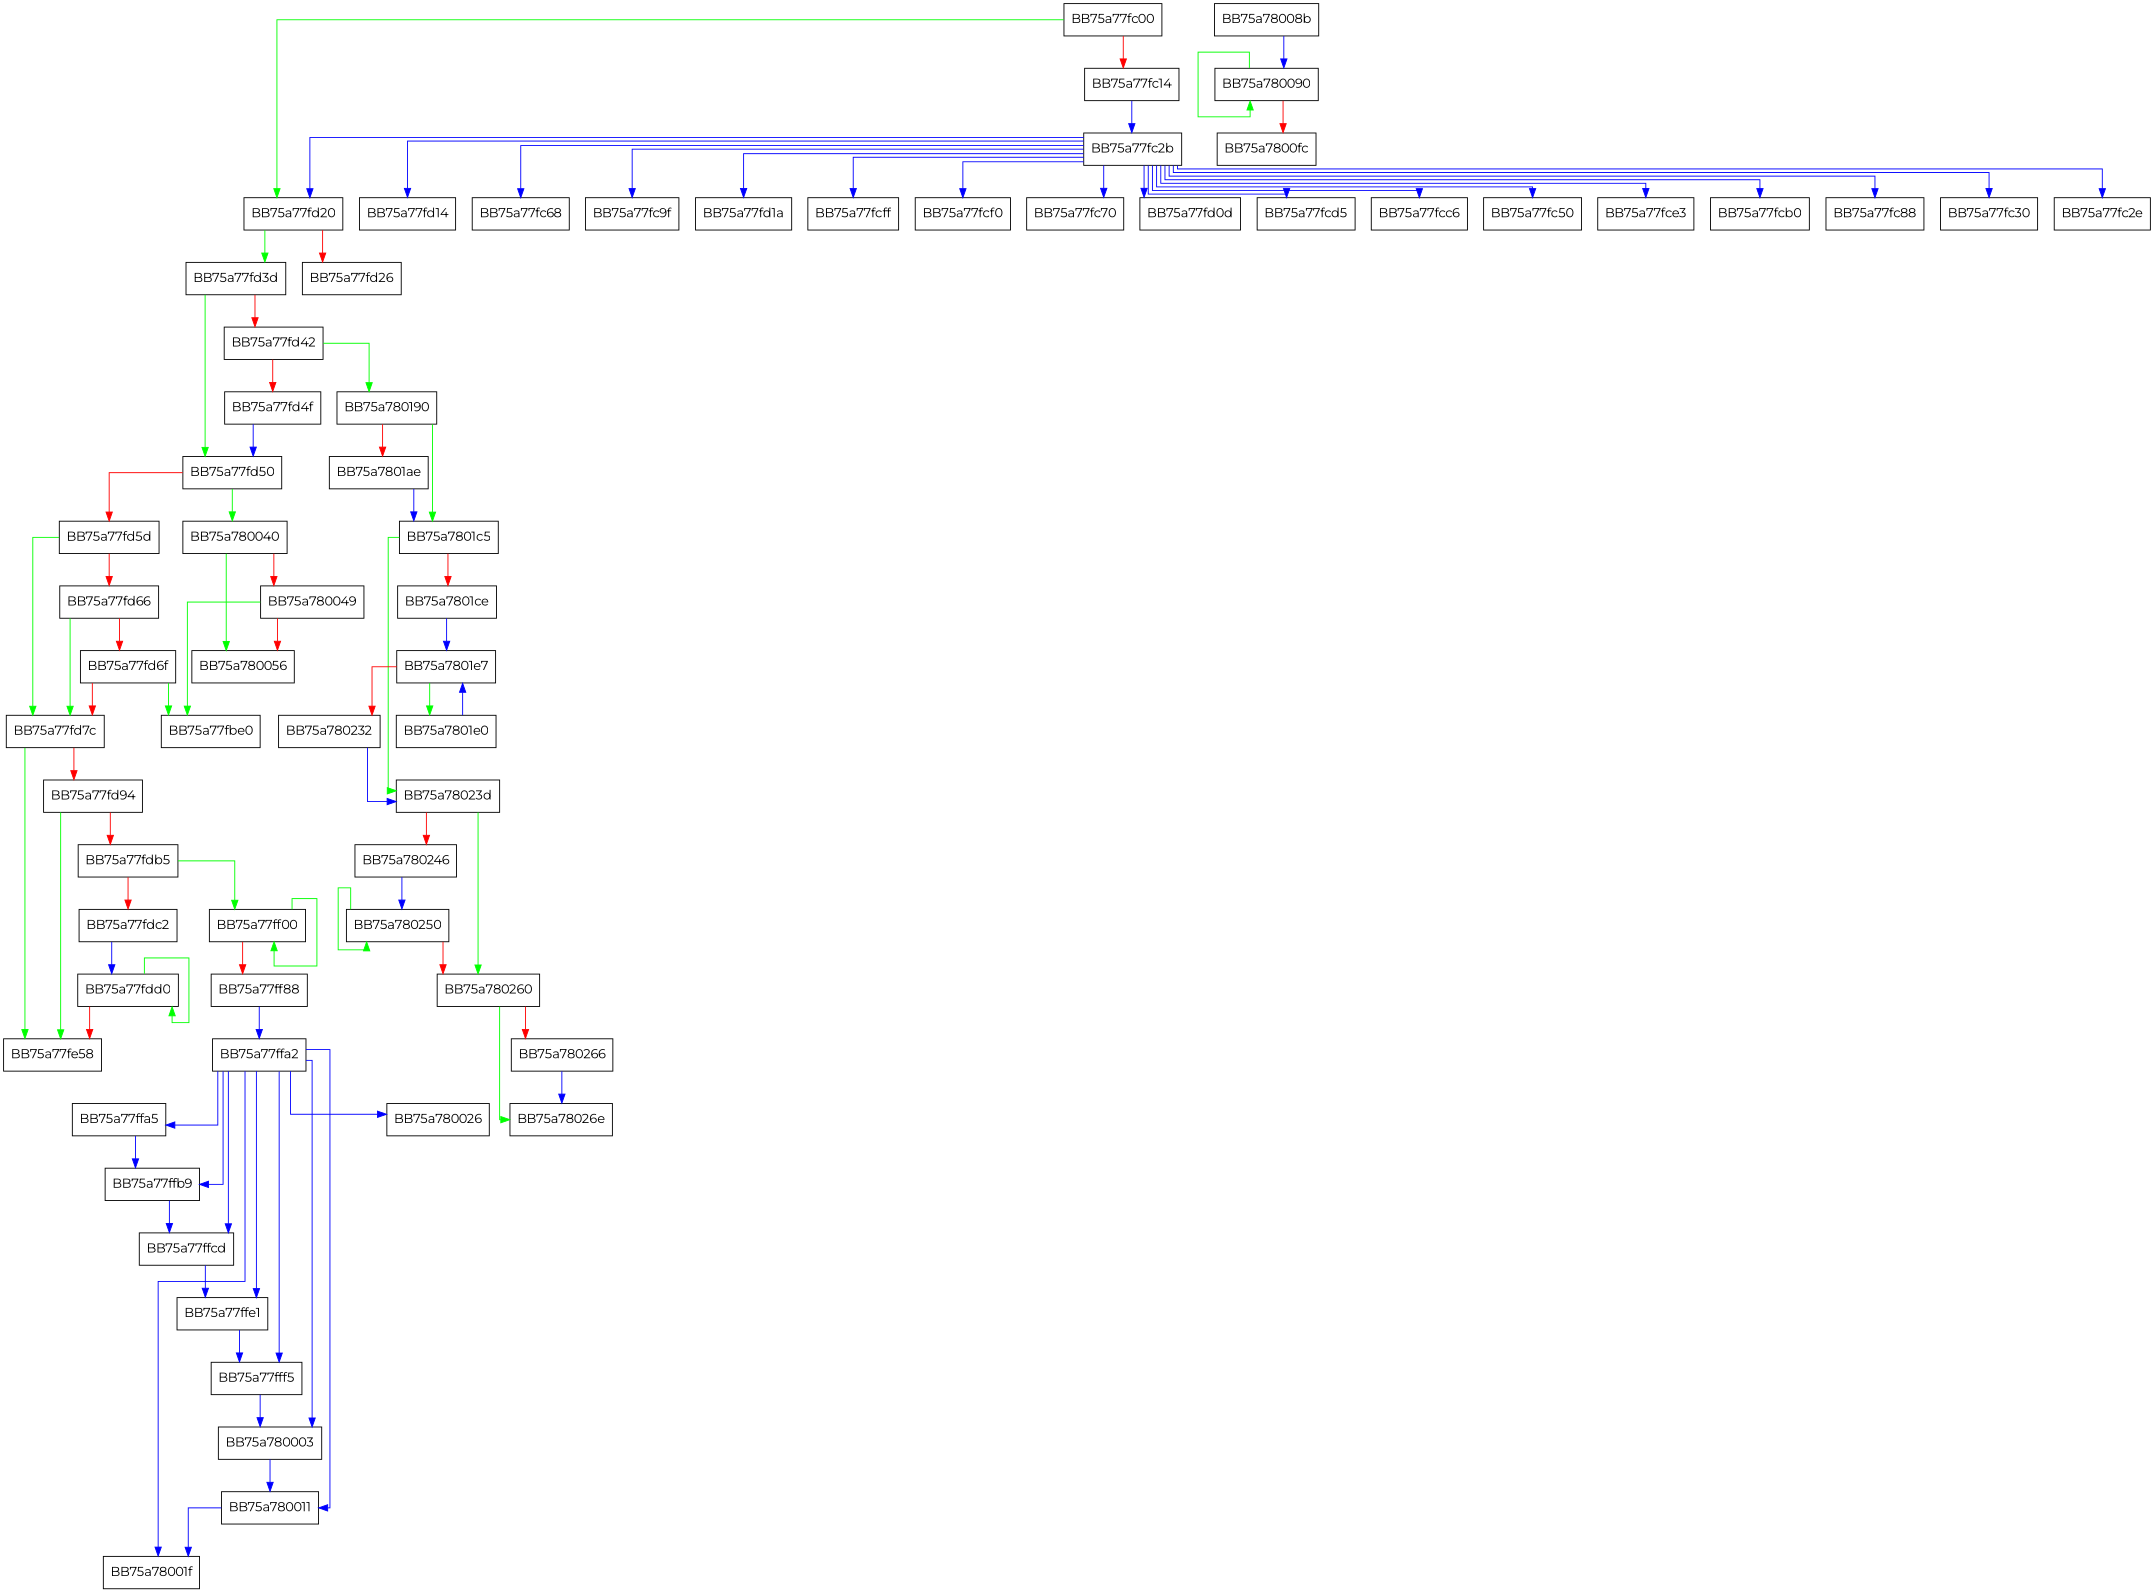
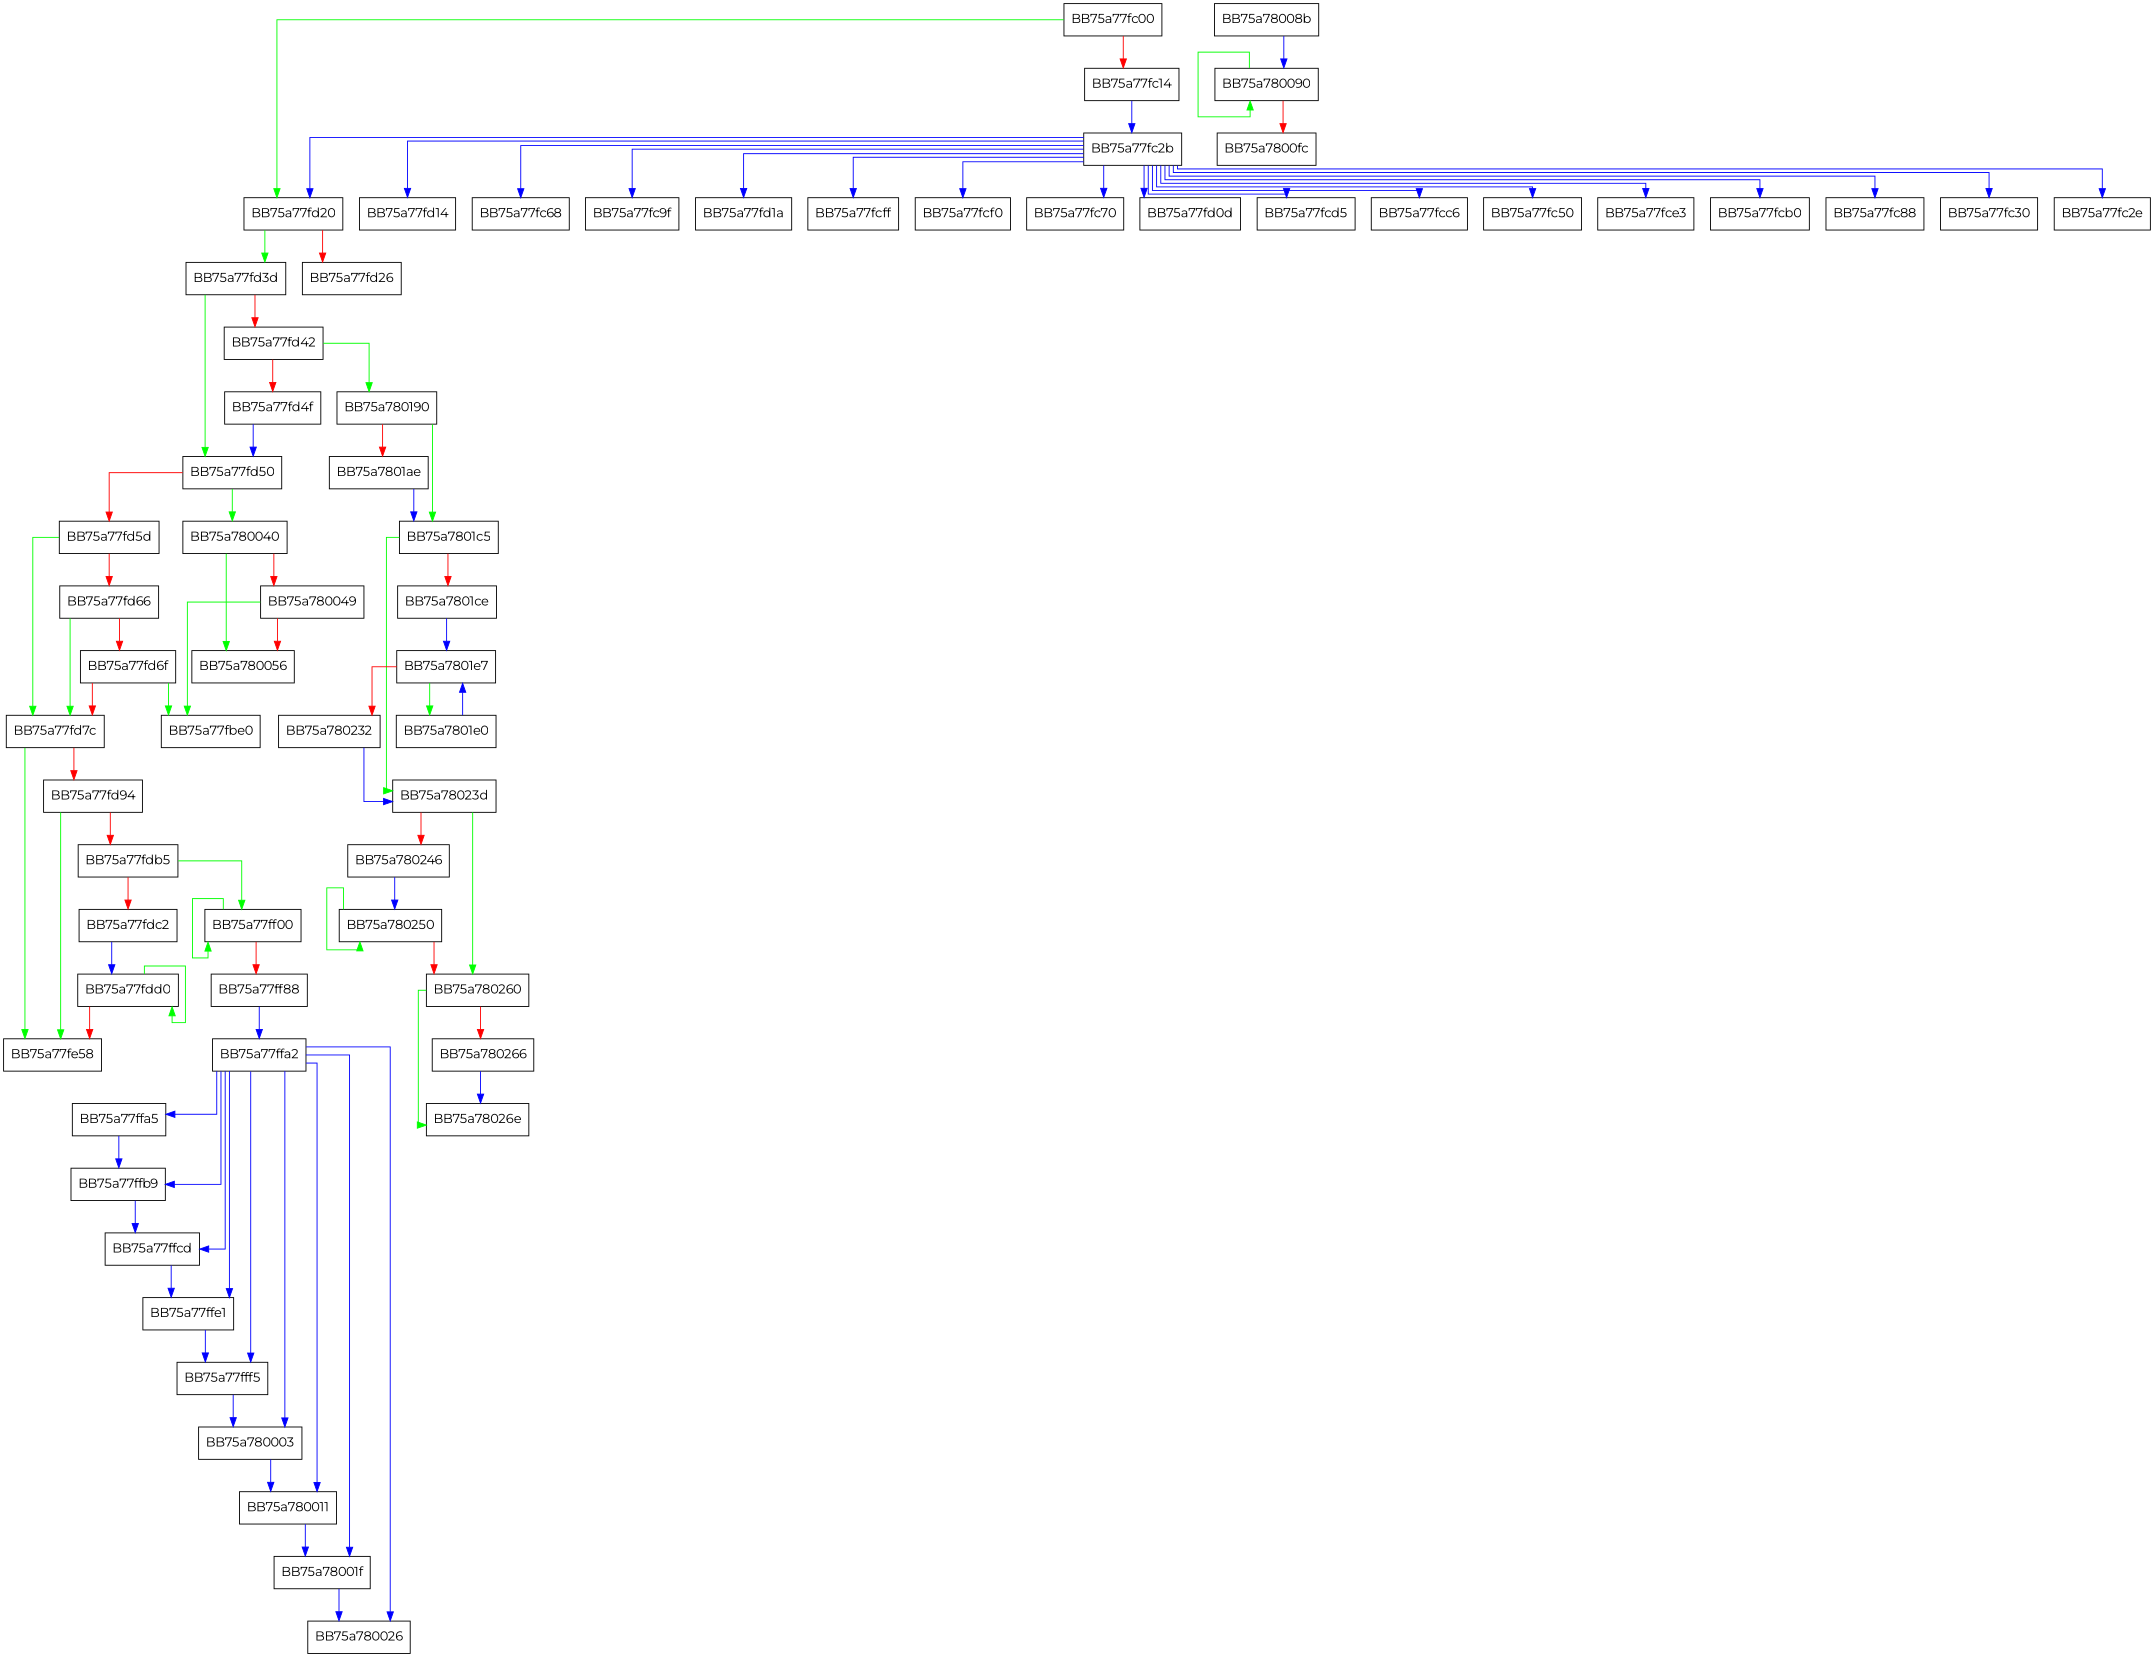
edge "BB75a78001f" -> "BB75a780026": added
